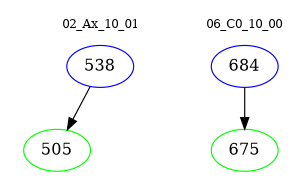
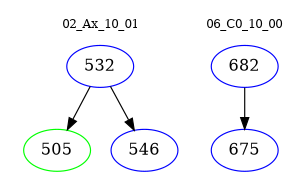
node "538": label "538" -> "532"
node "684": label "684" -> "682"
node "546": added
node "675": color green -> blue
